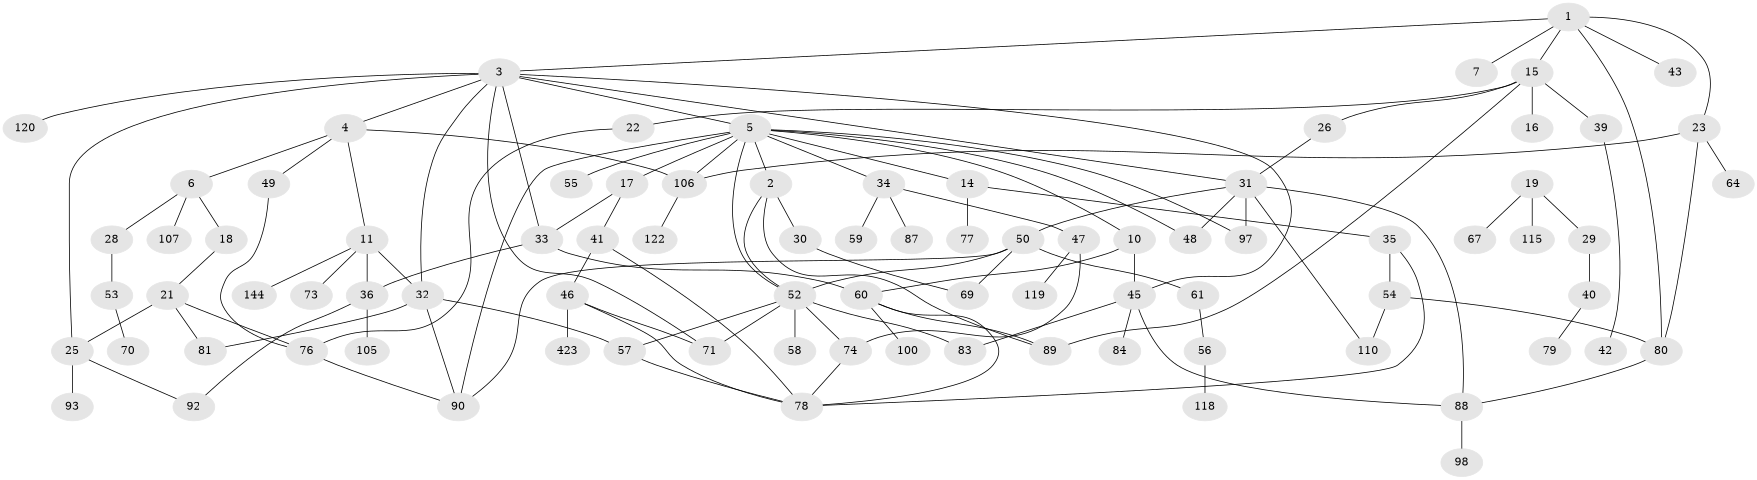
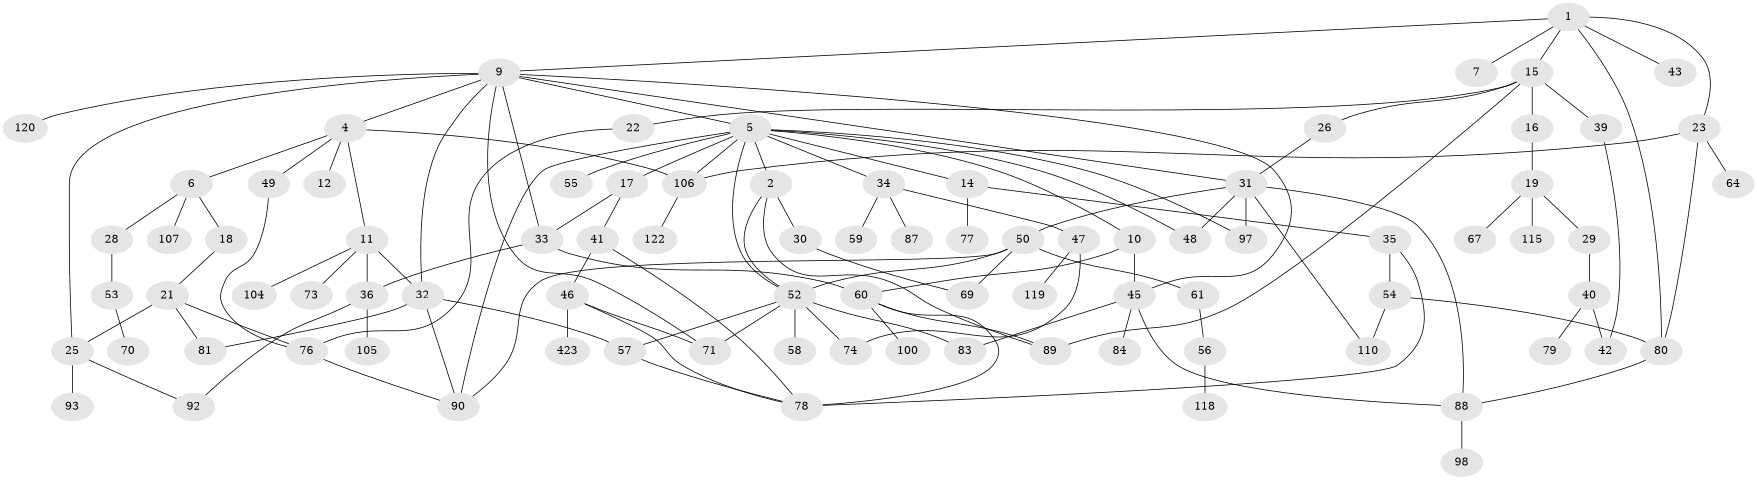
node "3": label "3" -> "9"
edge "16" -- "19": added
node "12": added
node "144": label "144" -> "104"
edge "40" -- "42": added
edge "74" -- "78": removed
